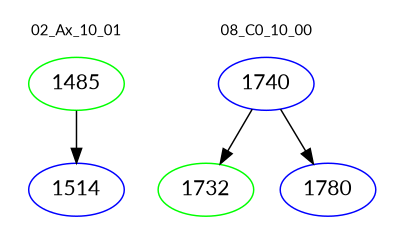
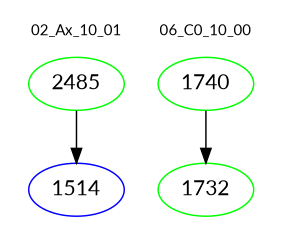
cluster "08_C0_10_00": label "08_C0_10_00" -> "06_C0_10_00"
node "1485": label "1485" -> "2485"
node "1740": color blue -> green
node "1780": removed
